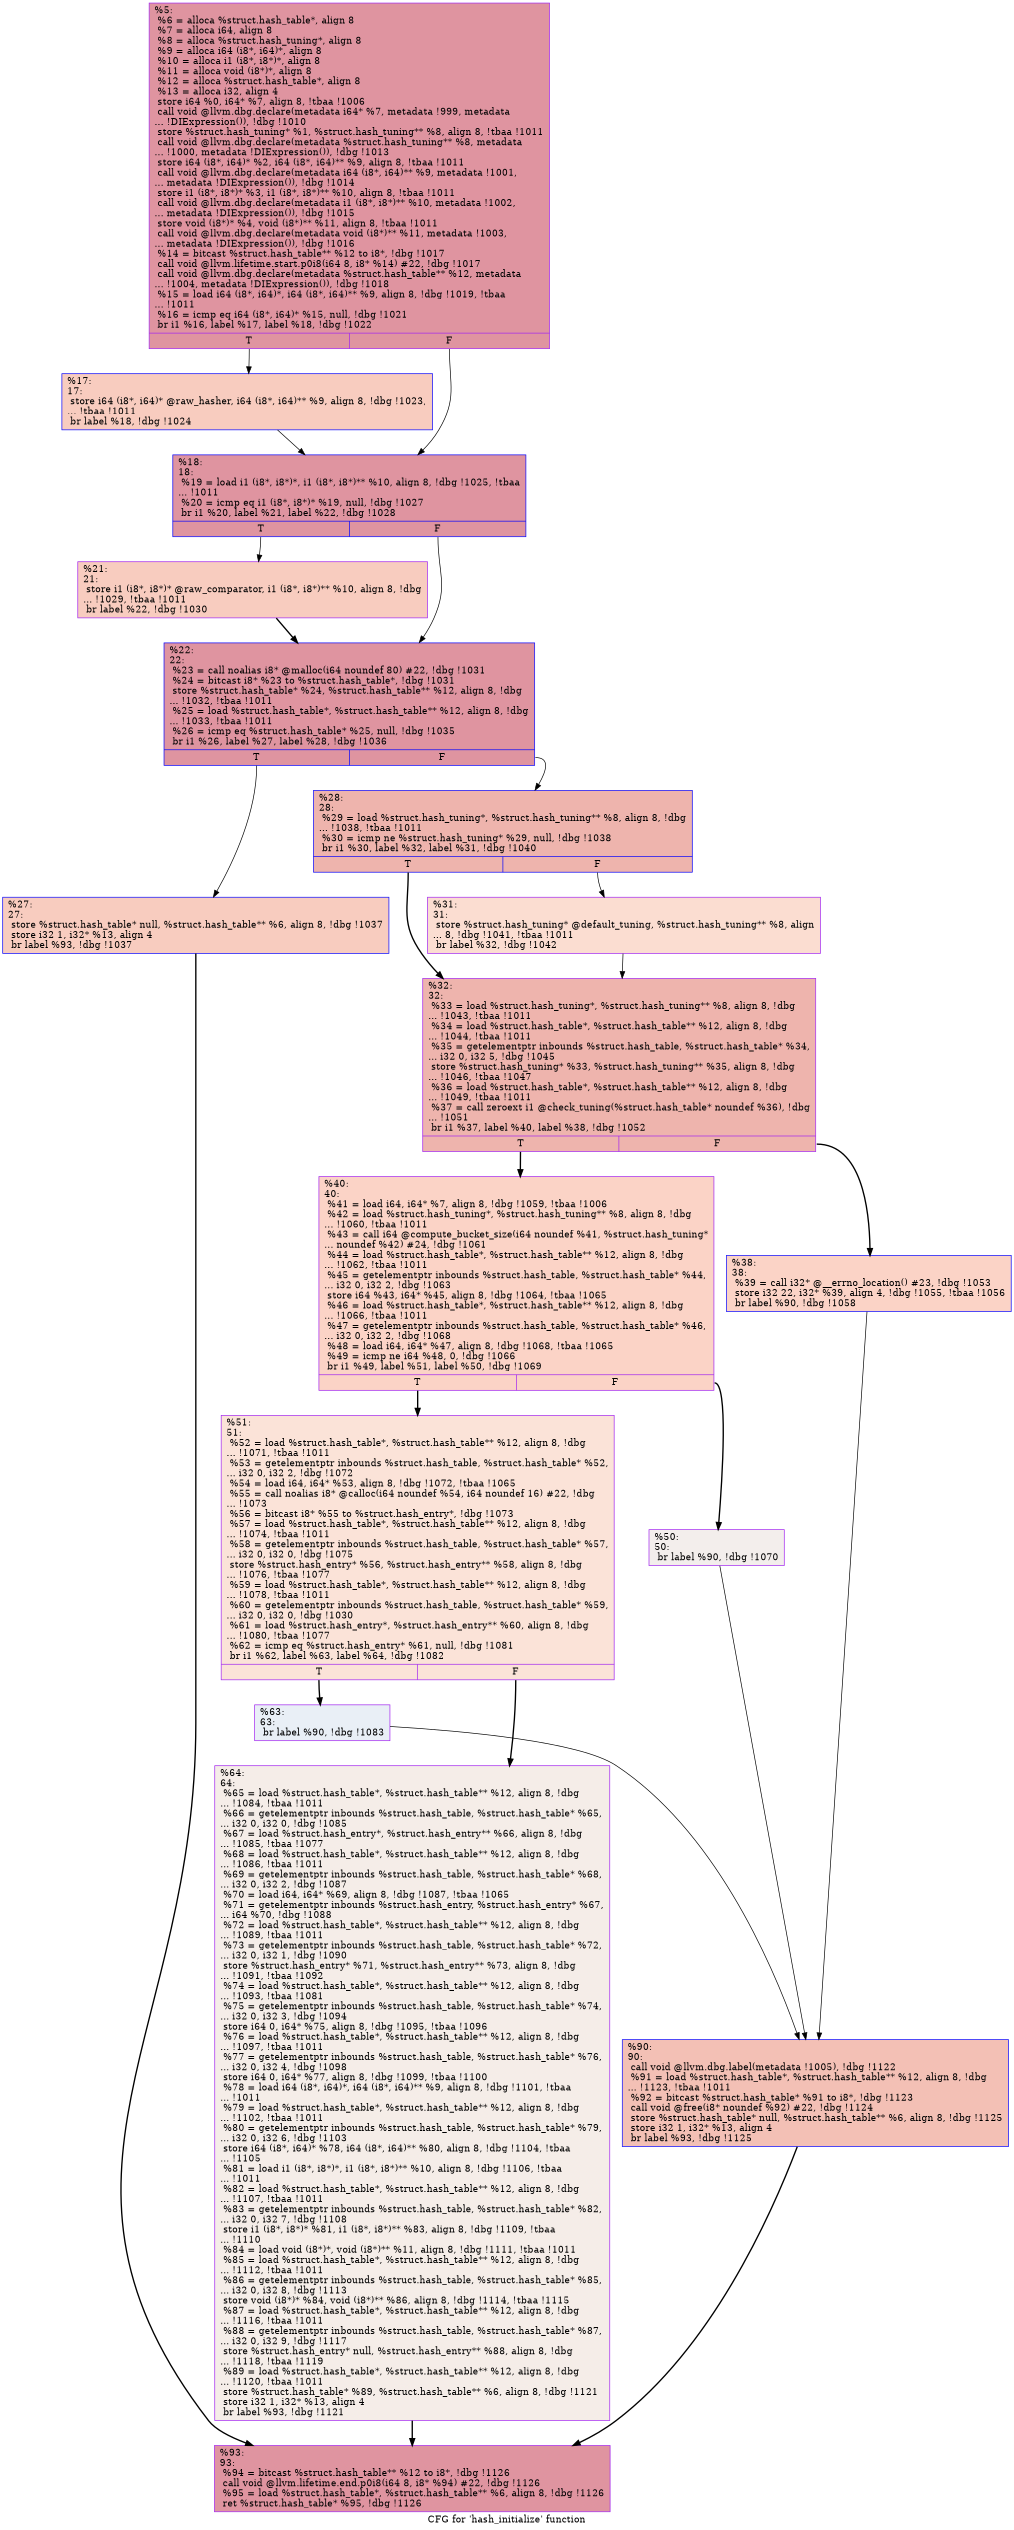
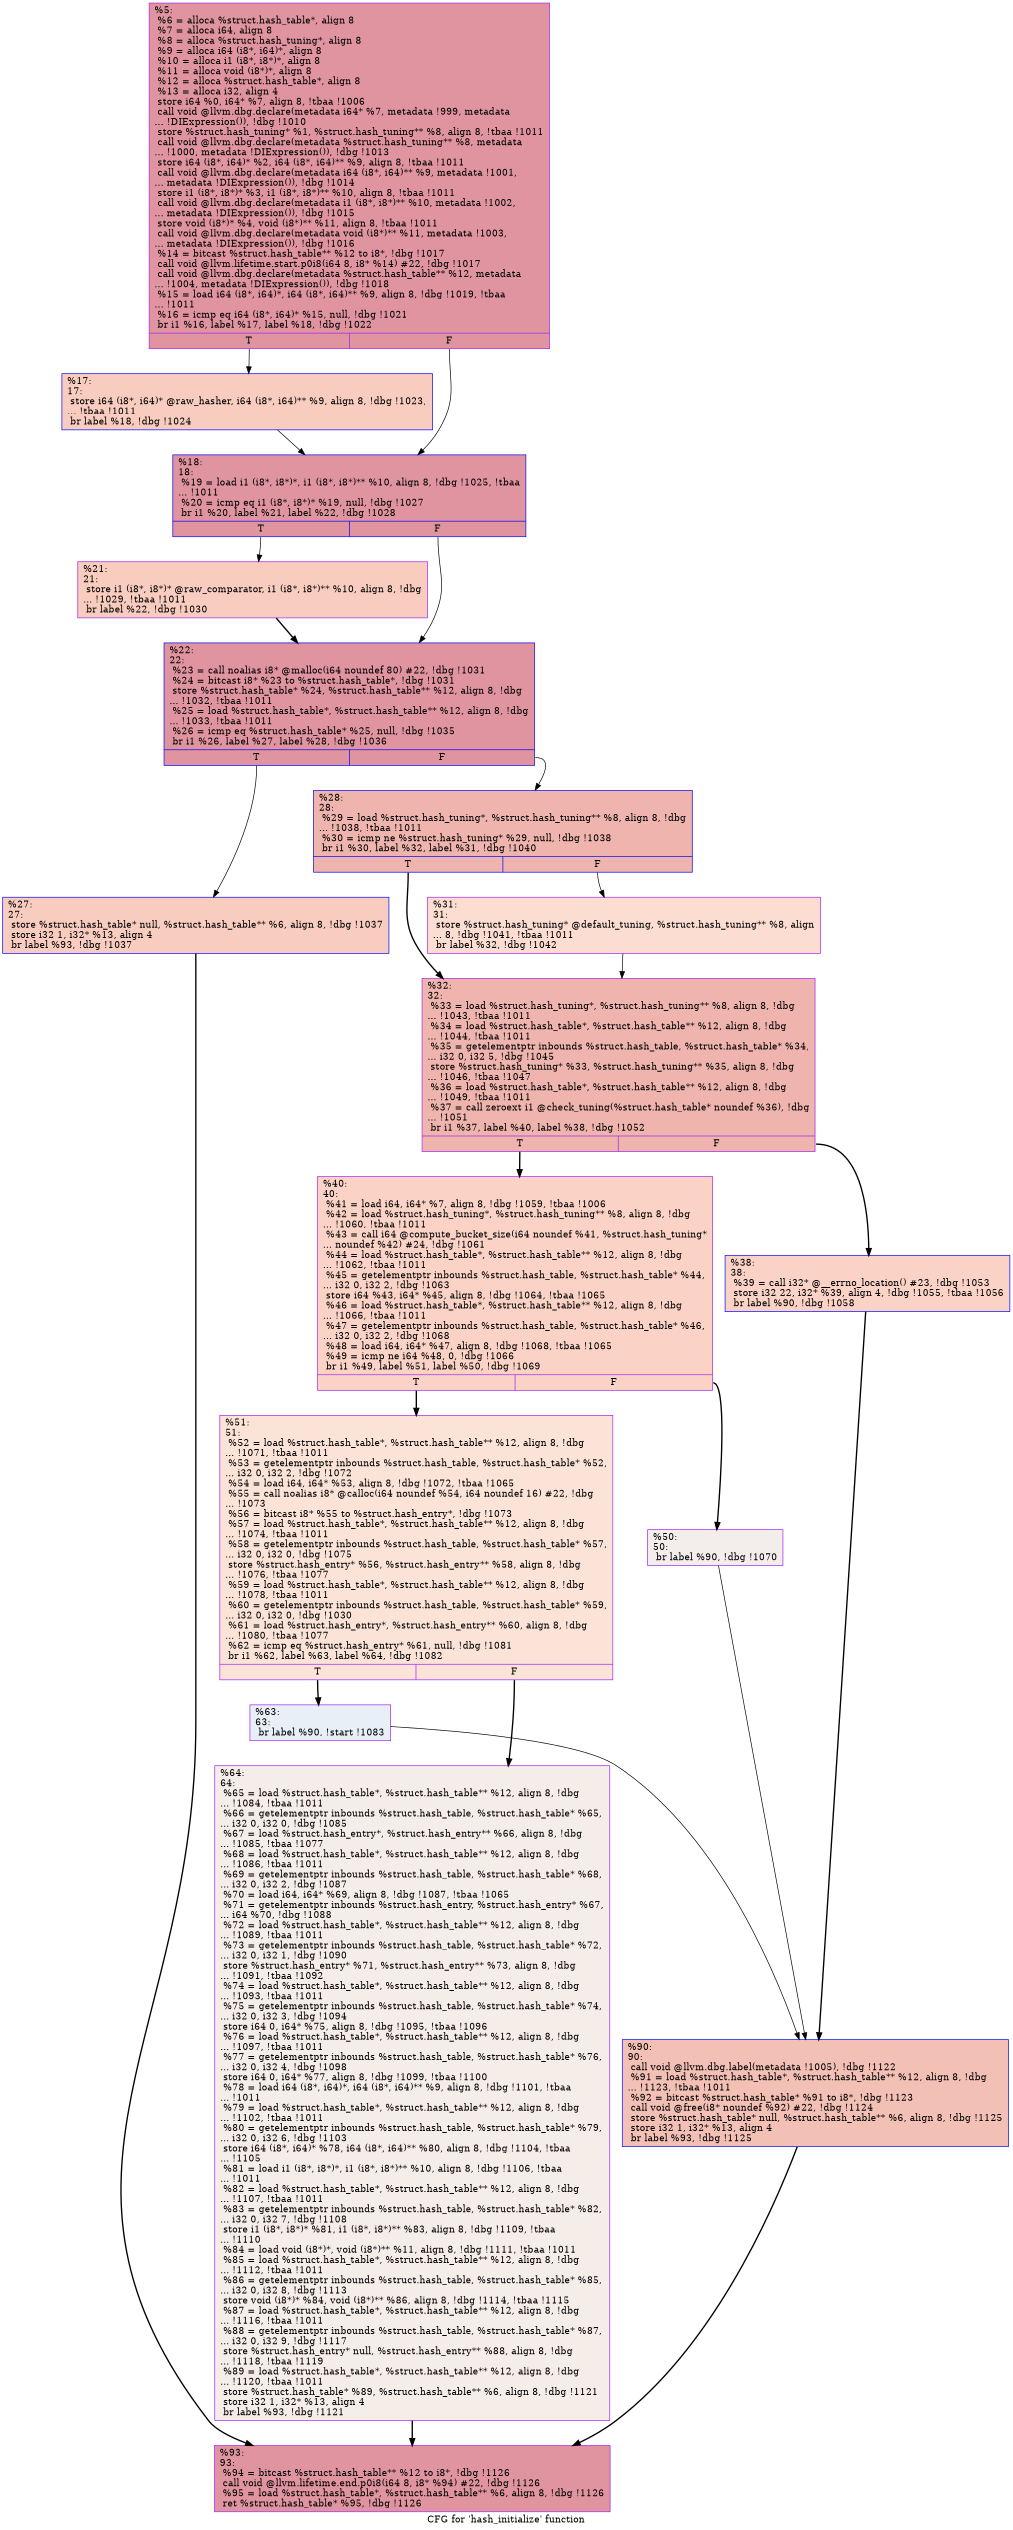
edge "%38:" -> "%90:": style solid -> bold
node "%63:": text "br label %90, !dbg !1083" -> "br label %90, !start !1083"
node "%64:": text "... !1093, !tbaa !1081" -> "... !1093, !tbaa !1011"
